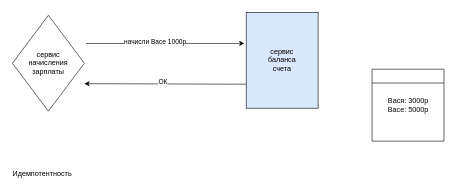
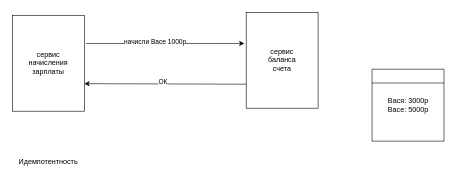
node "сервис баланса счета": fillcolor #dae8fc -> #ffffff
node "сервис начисления зарплаты": shape diamond -> rectangle
node "Идемпотентность": moved (42, 174) -> (48, 162)
